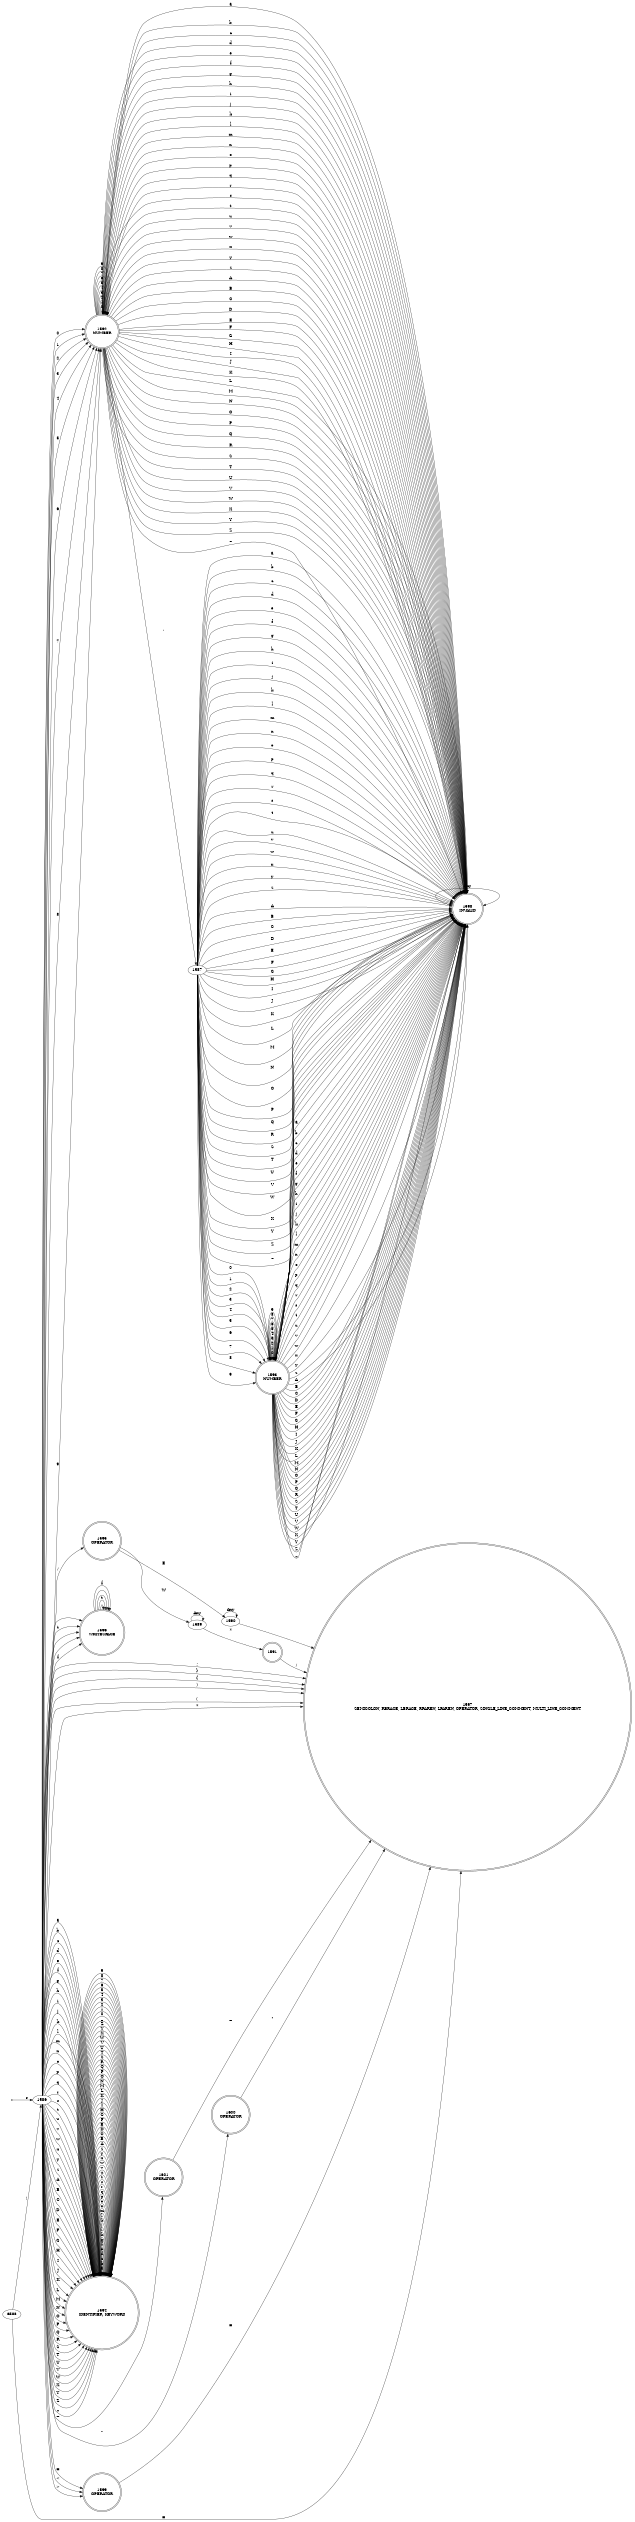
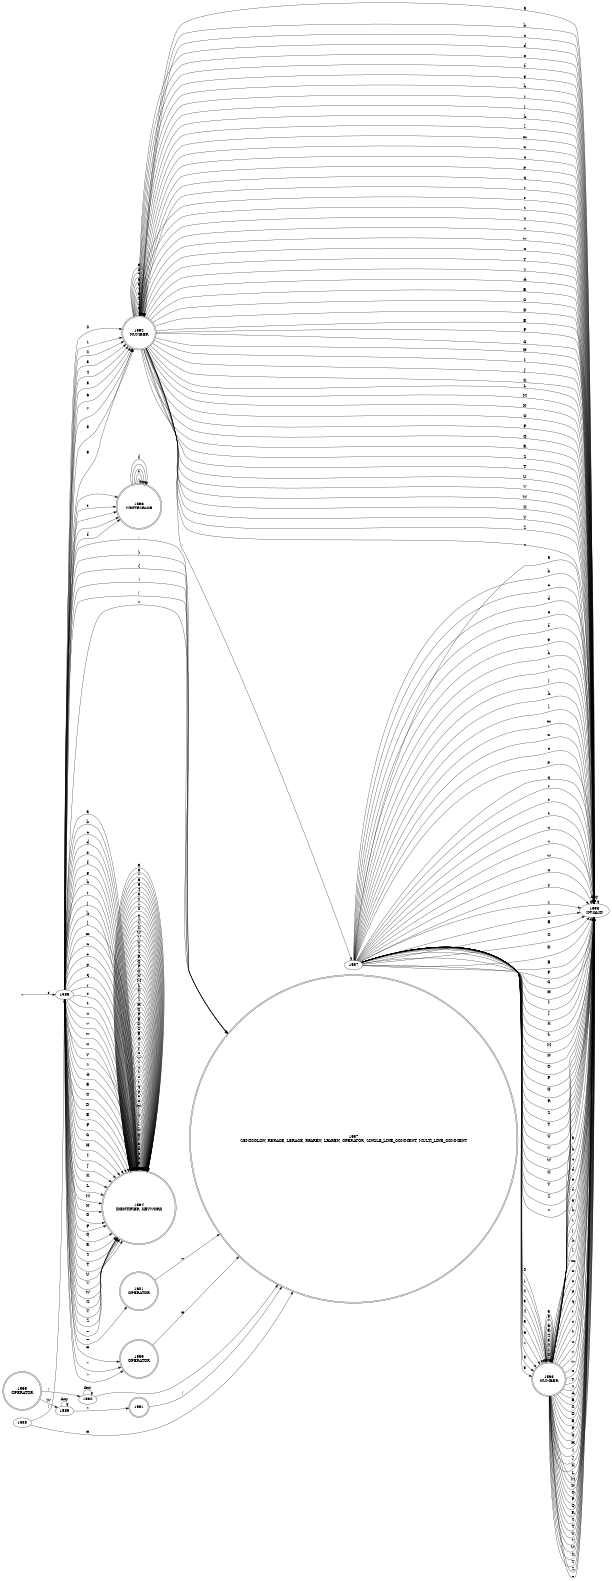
node "1598 INVALID": shape doublecircle -> ellipse
edge "1595 OPERATOR" -> "1590": label "E" -> "/"
edge "1586" -> "1595 OPERATOR": removed, label "/"
node "1600 OPERATOR": removed
node "6588": label "6588" -> "1588"
